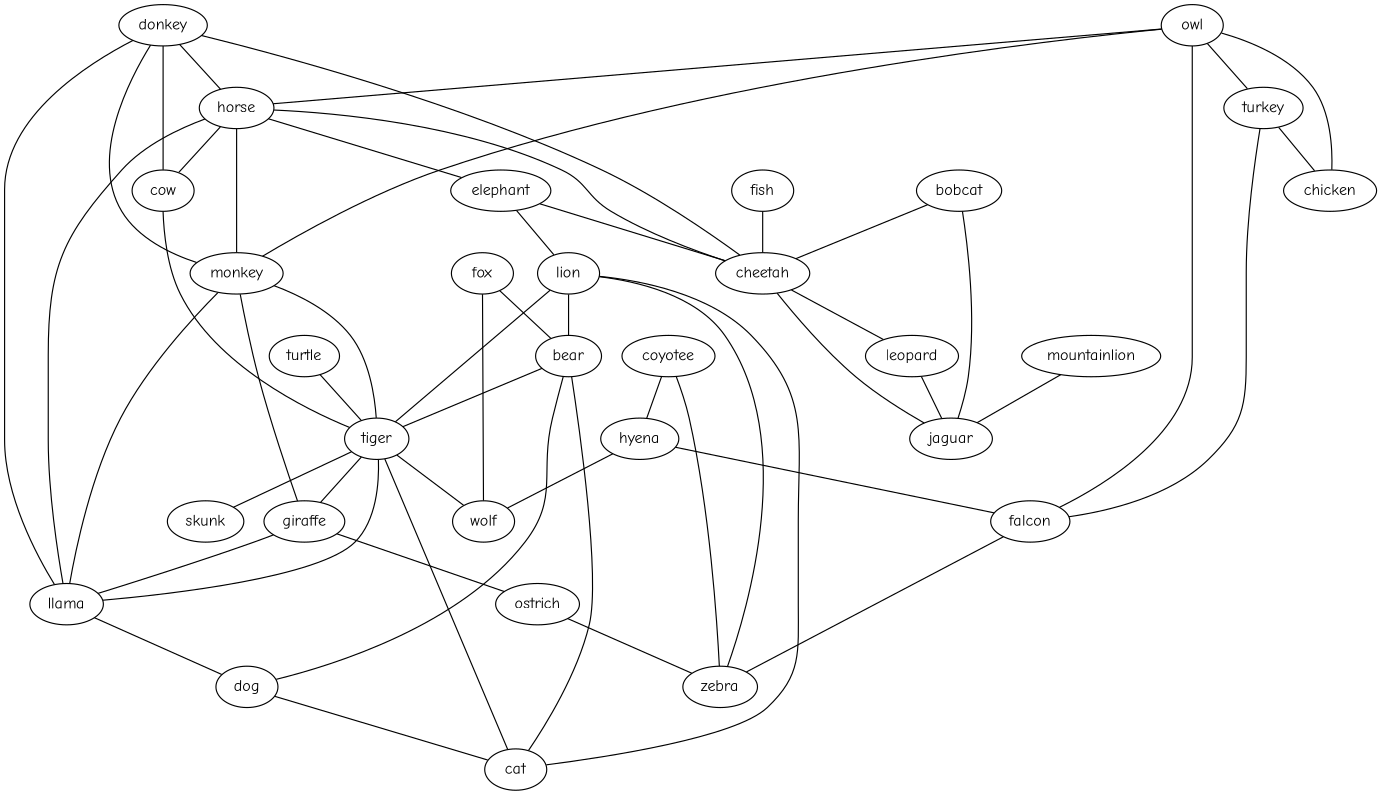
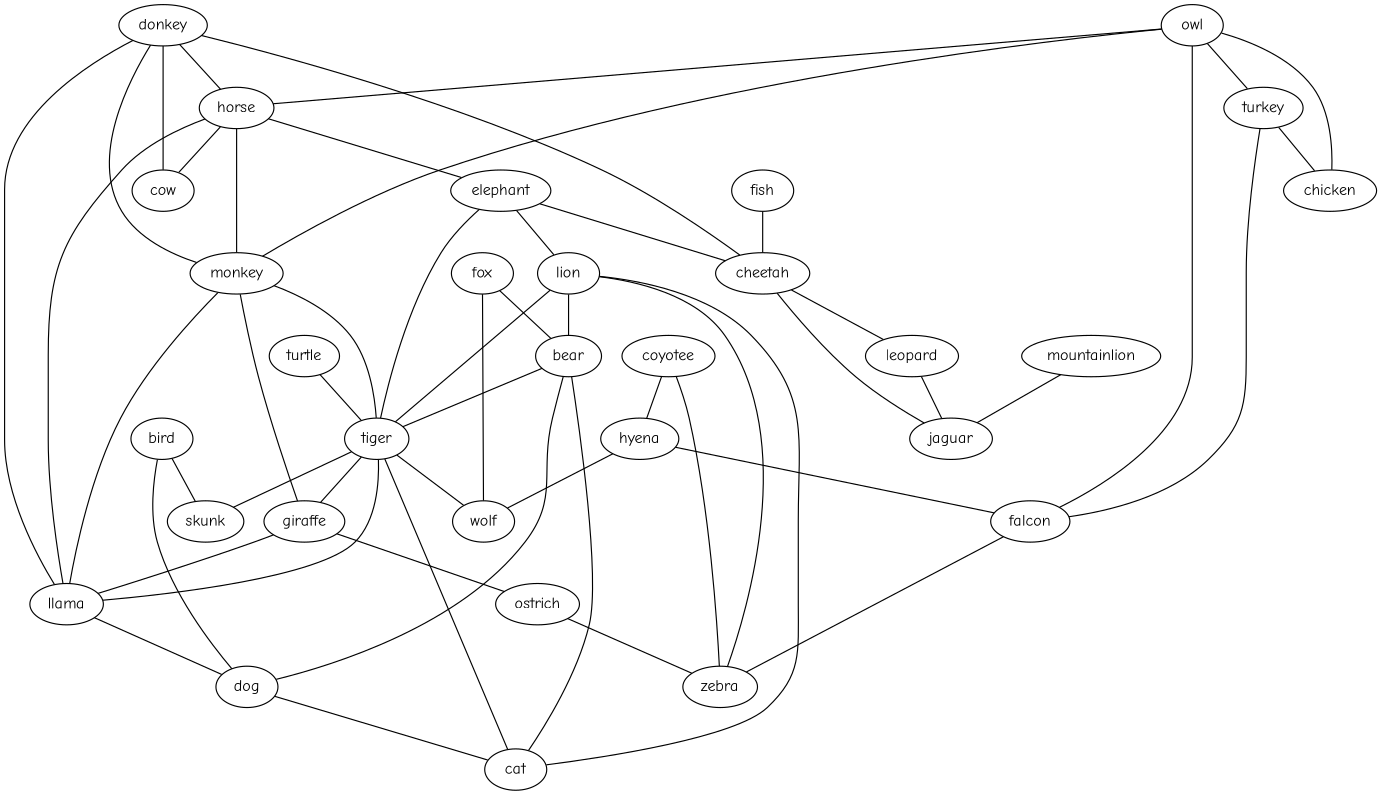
edge "horse" -- "cheetah": removed
node "bobcat": removed
edge "cow" -- "tiger": now "elephant" -- "tiger"
node "bird": added
